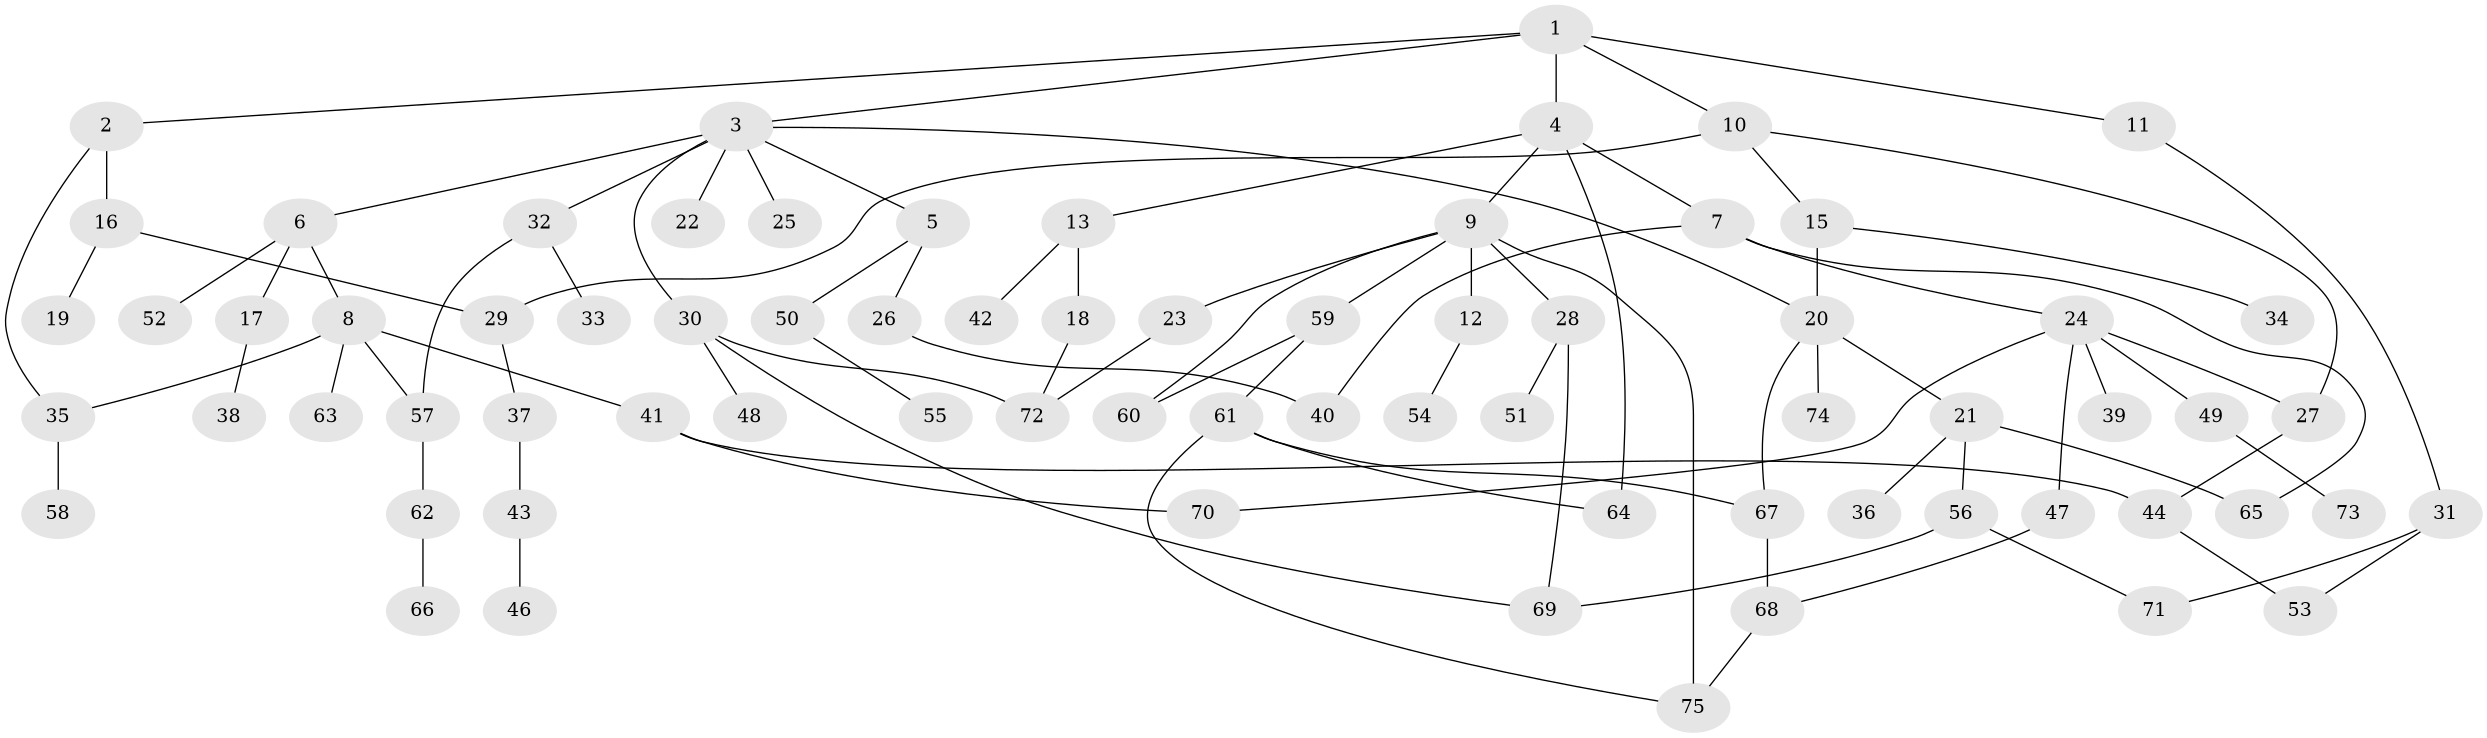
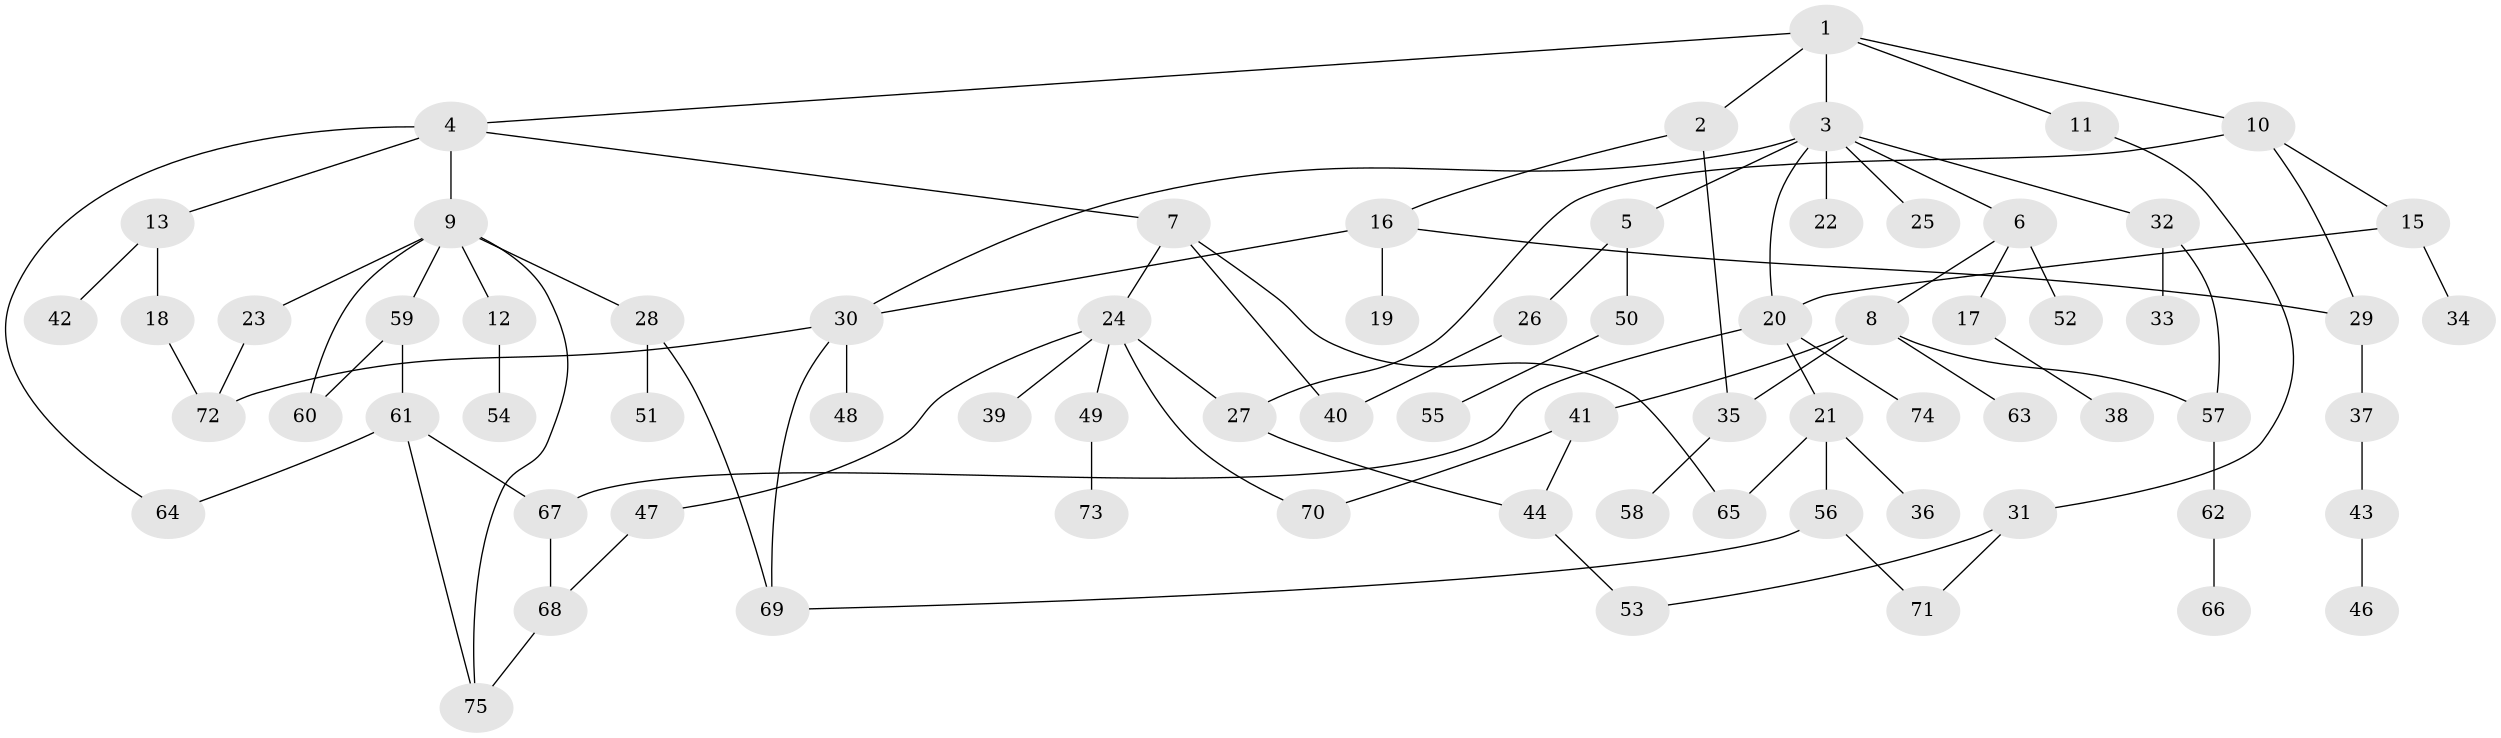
edge "16" -- "30": added
